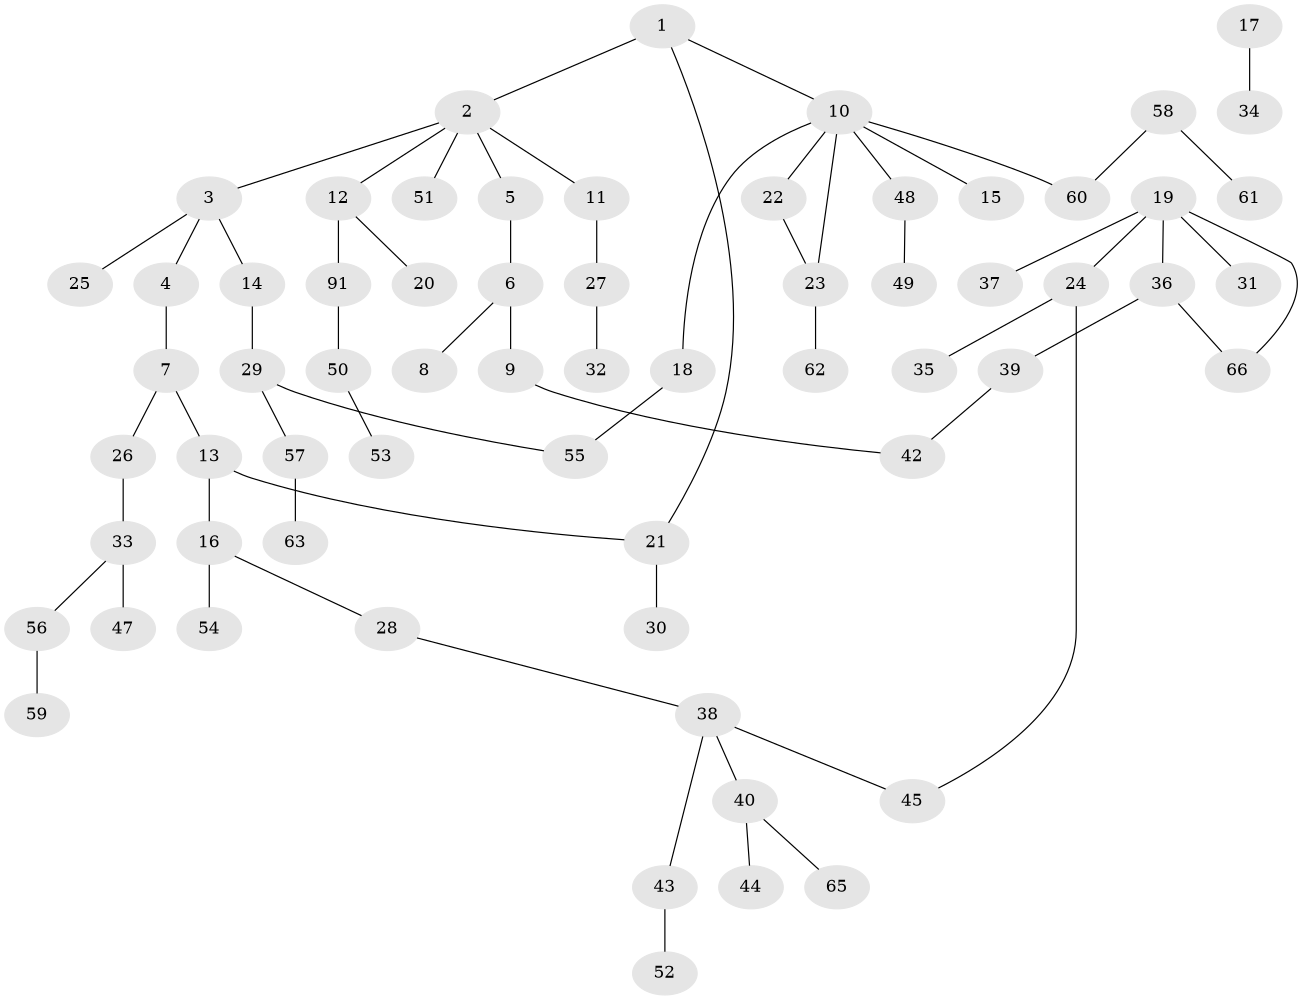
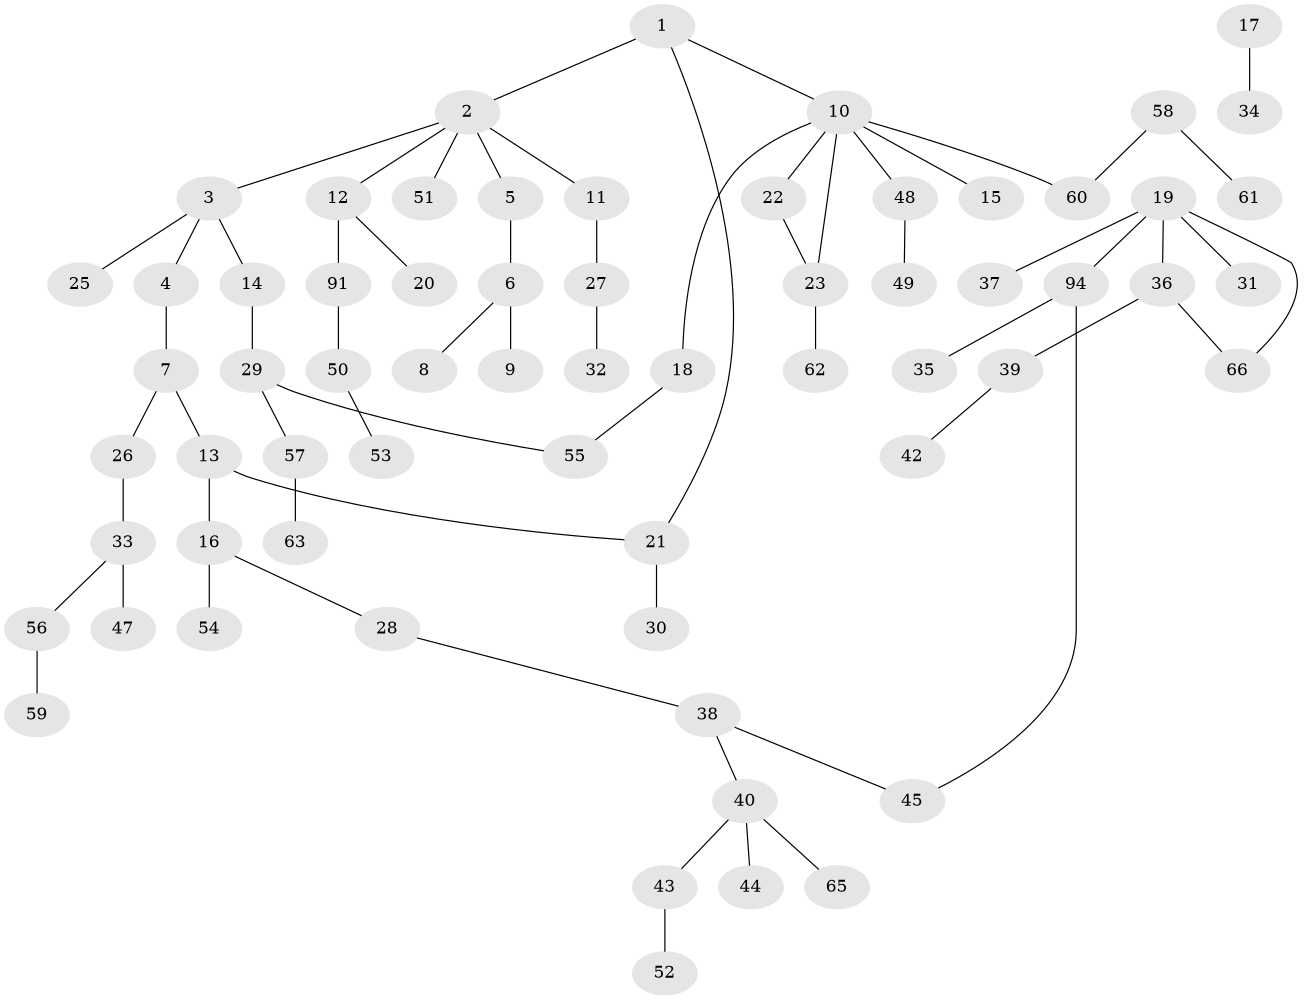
node "24": label "24" -> "94"
edge "9" -- "42": removed
edge "38" -- "43": now "40" -- "43"
